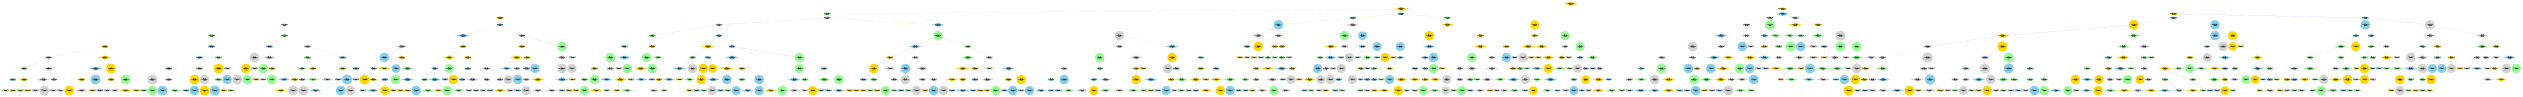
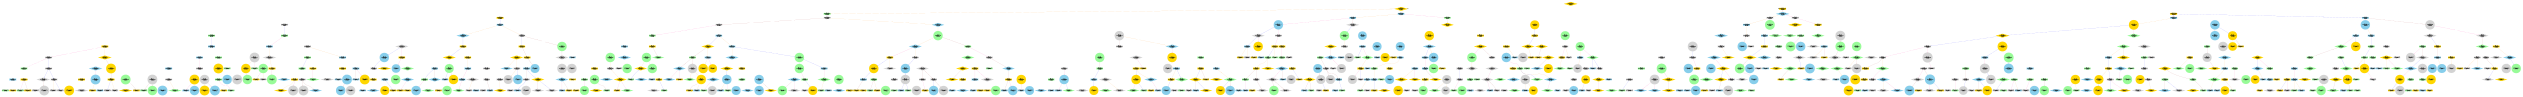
node "squared_error = 531000000.0 samples = 7 value = 41166.67": removed
node "squared_error = 13705625.0 samples = 7 value = 32525.0": removed
node "squared_error = 3060096.95 samples = 22 value = 9073.68": fillcolor gold -> skyblue
node "squared_error = 342381835.94 samples = 10 value = 105093.75": fillcolor gold -> skyblue
